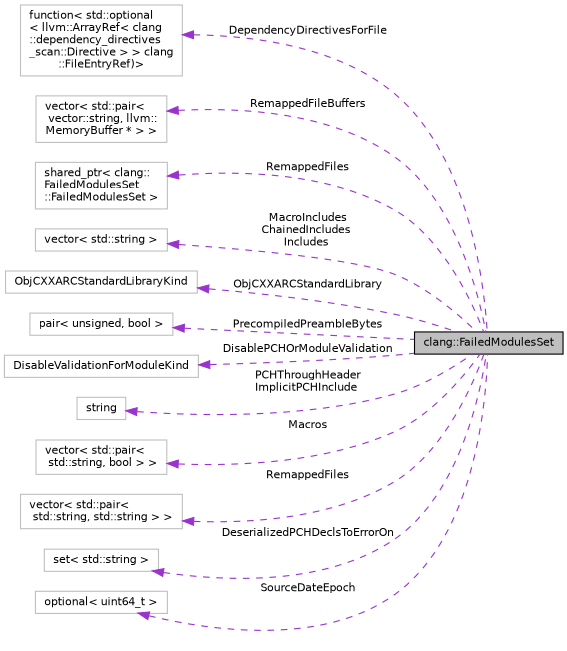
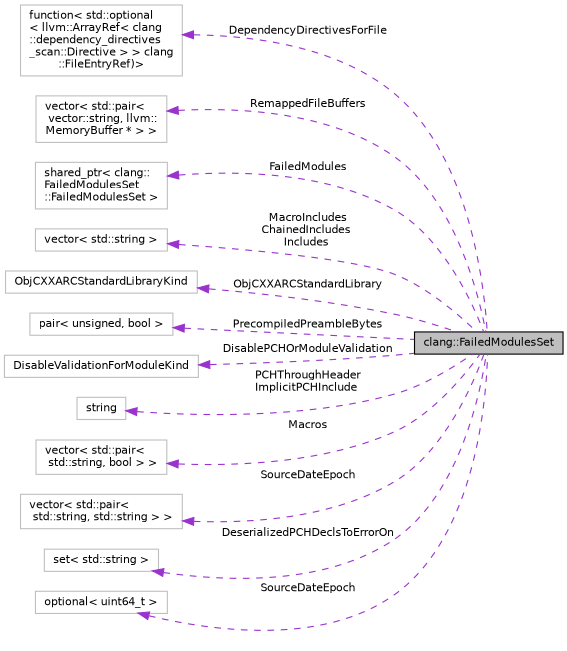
edge "clang::FailedModulesSet" -> "shared_ptr< clang:: FailedModulesSet ::FailedModulesSet >": label " RemappedFiles" -> " FailedModules"
edge "clang::FailedModulesSet" -> "vector< std::pair< std::string, std::string > >": label " RemappedFiles" -> " SourceDateEpoch"
